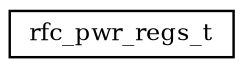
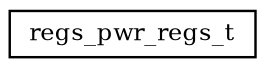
node "rfc_pwr_regs_t": label "rfc_pwr_regs_t" -> "regs_pwr_regs_t"
